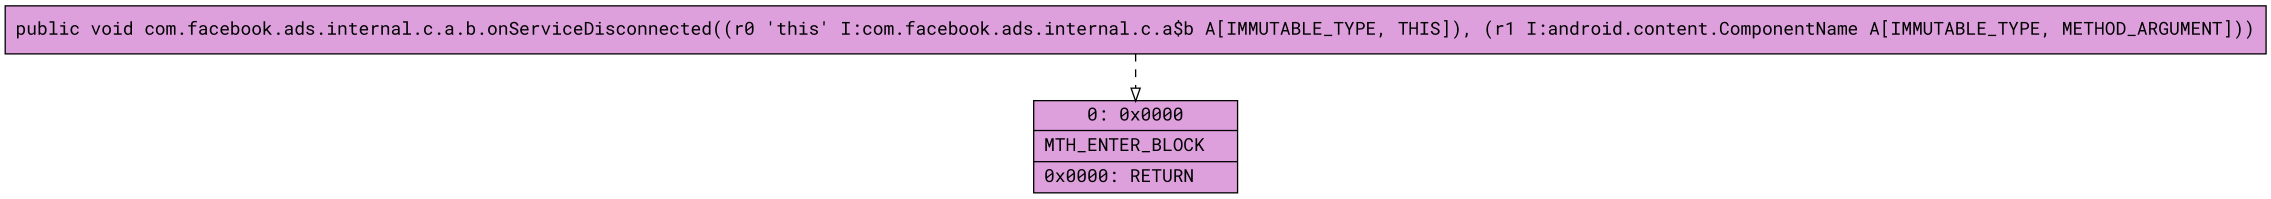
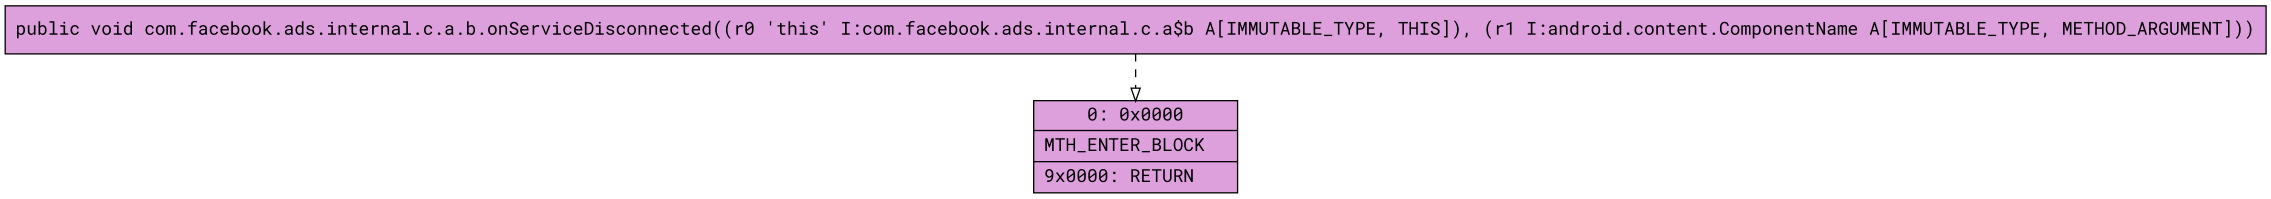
node "0: 0x0000": text "0x0000: RETURN" -> "9x0000: RETURN"
